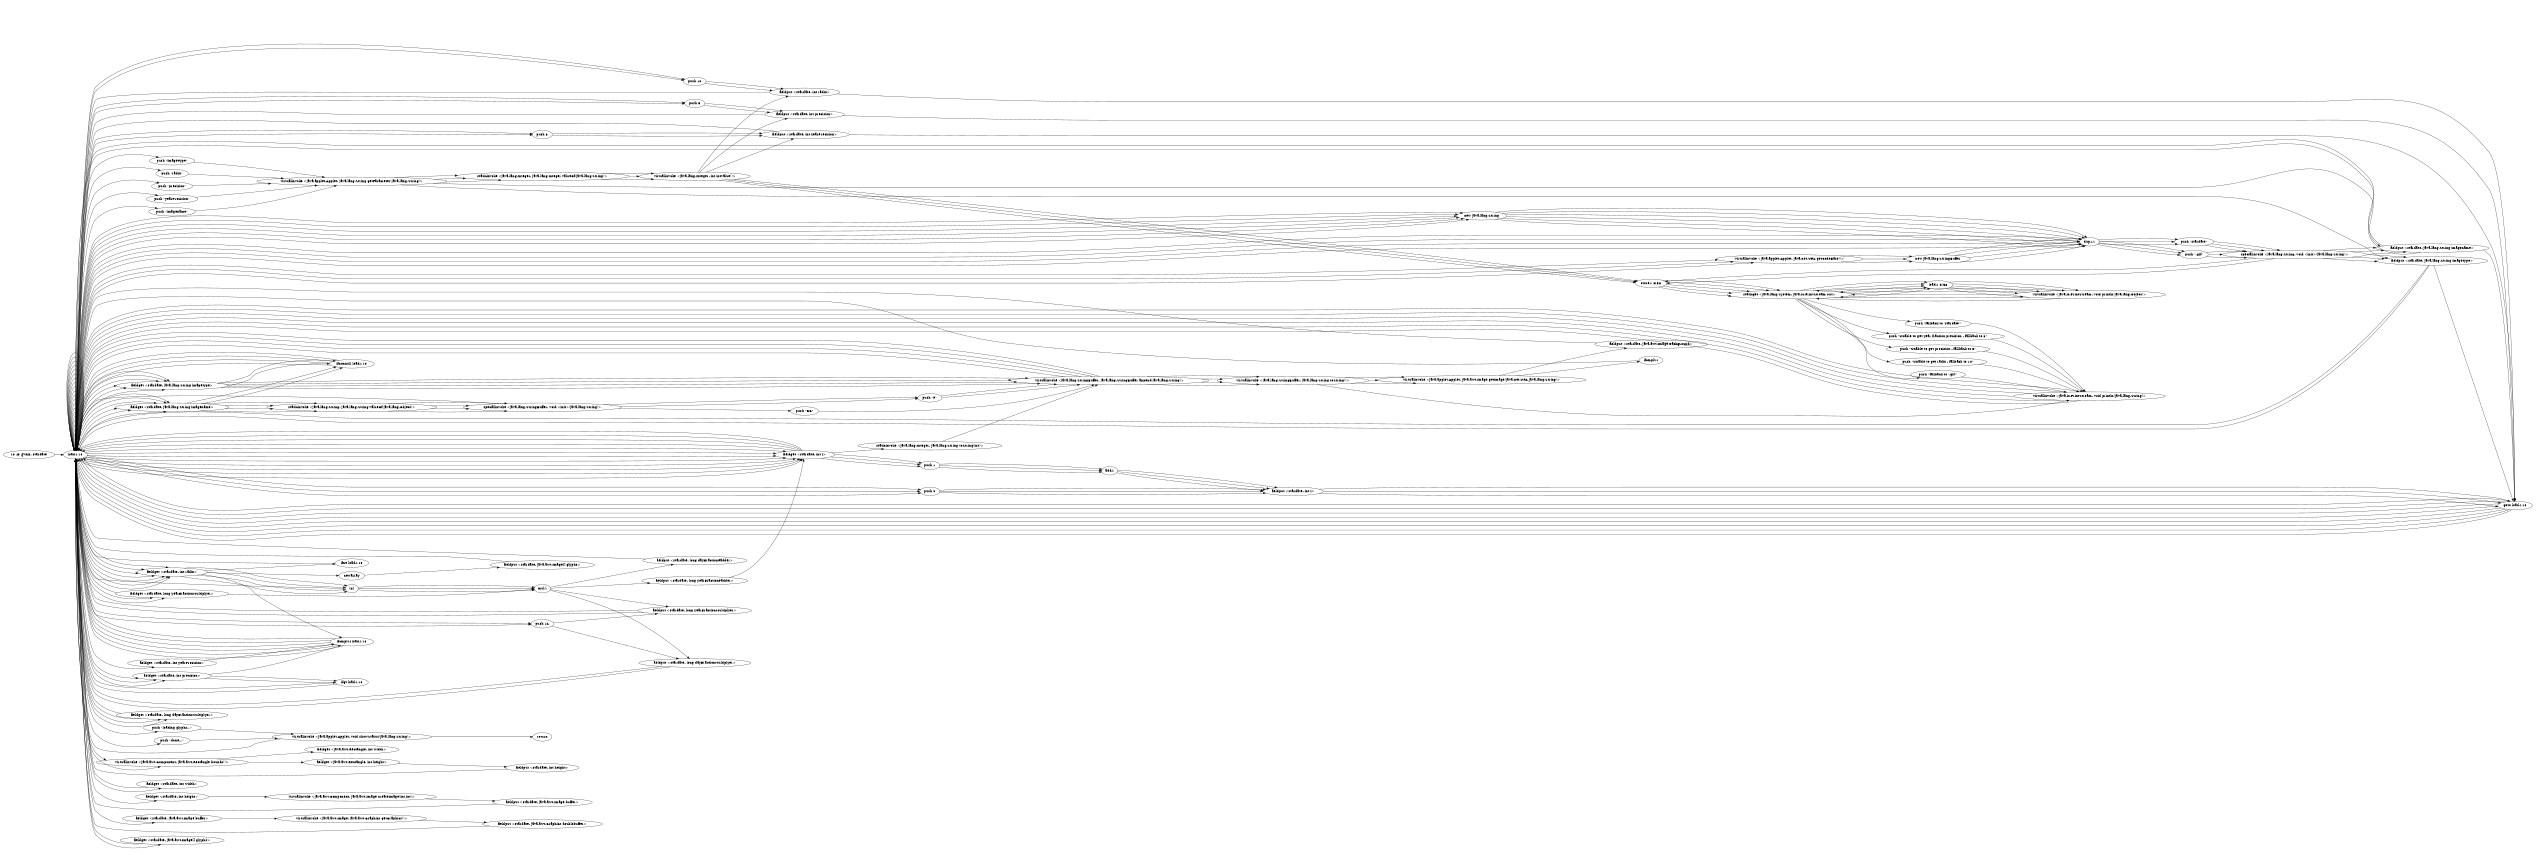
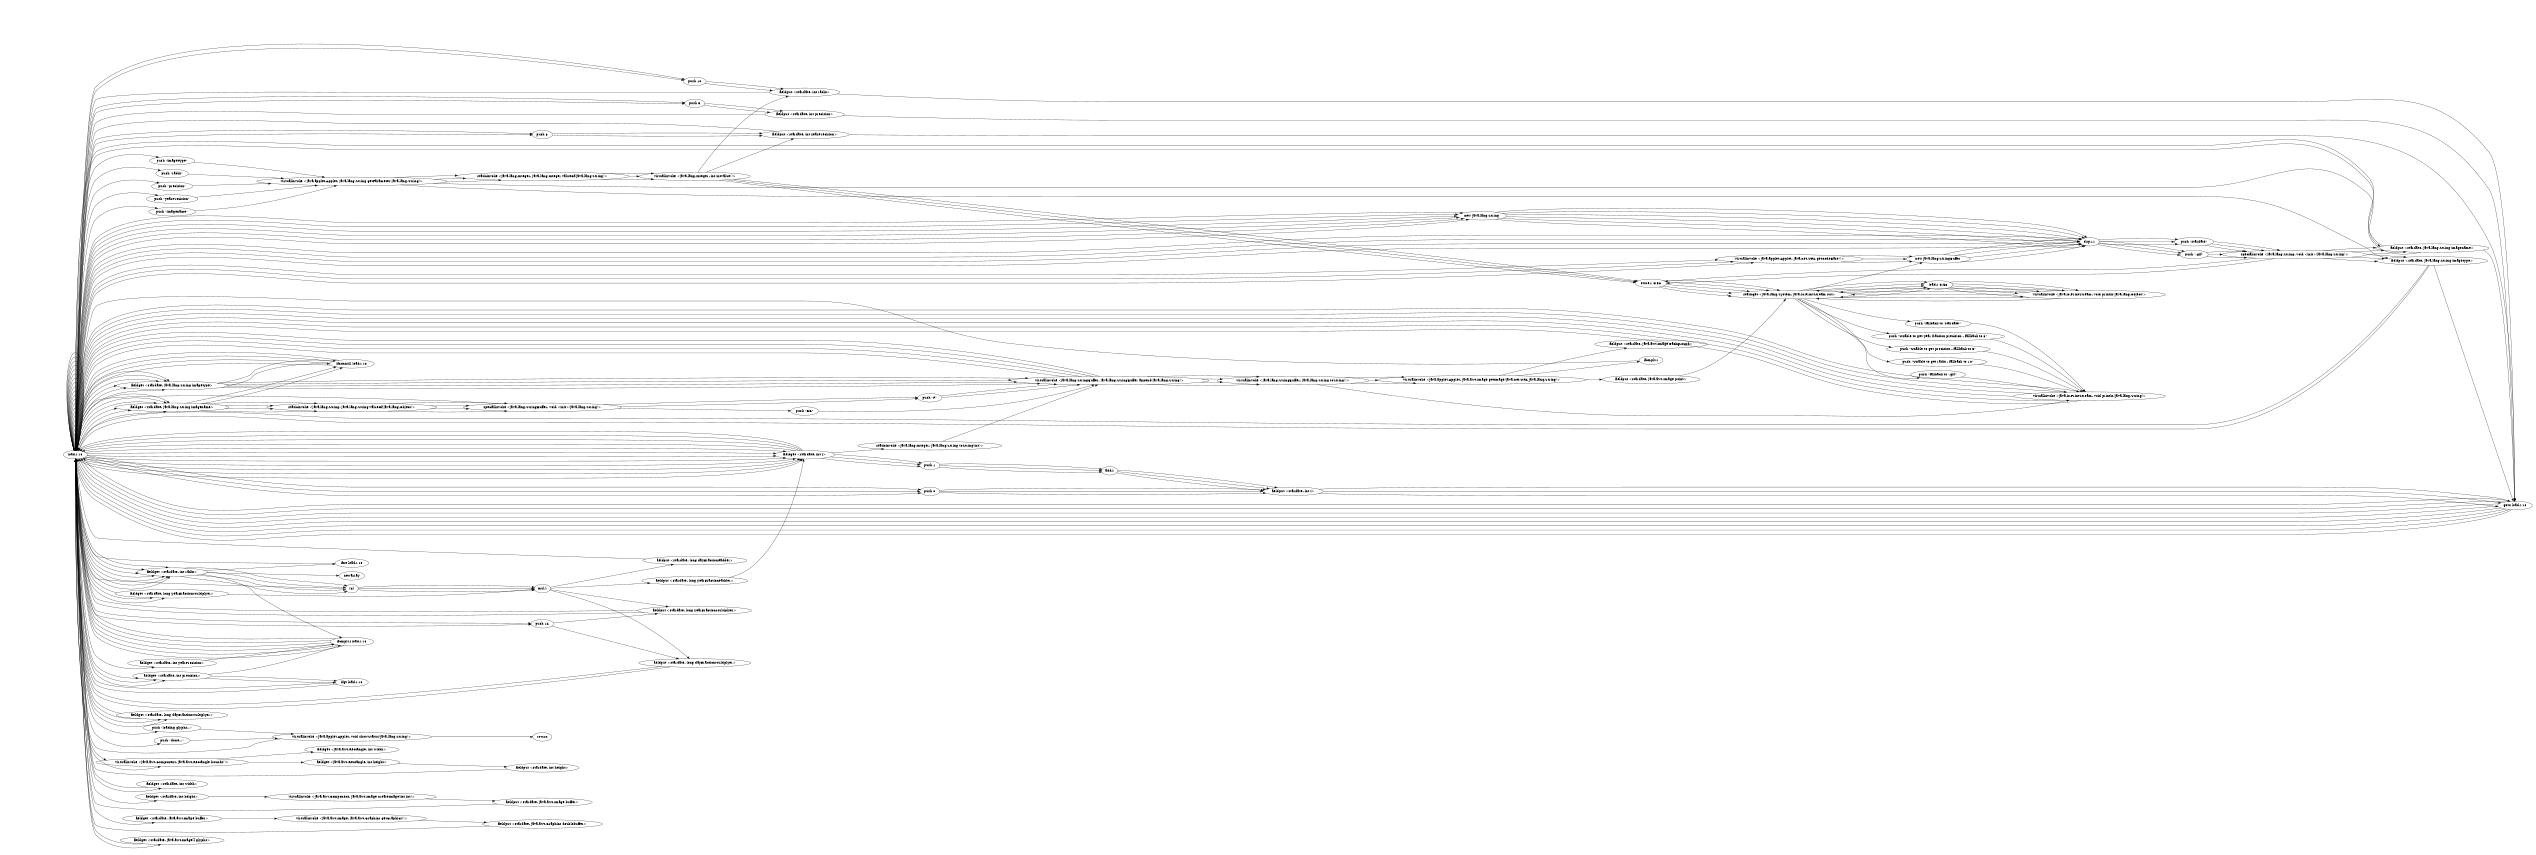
edge "virtualinvoke <java.lang.Integer: int intValue()>" -> "fieldput <stardate: int precision>": removed
edge "staticget <java.lang.System: java.io.PrintStream out>" -> "new java.lang.StringBuffer": added
edge "fieldput <stardate: java.awt.Image Background>" -> "load.r r0": removed
node "fieldput <stardate: java.awt.Image point>": added
node "r0 := @this: stardate": removed
node "fieldput <stardate: java.awt.Image[] glyphs>": removed
